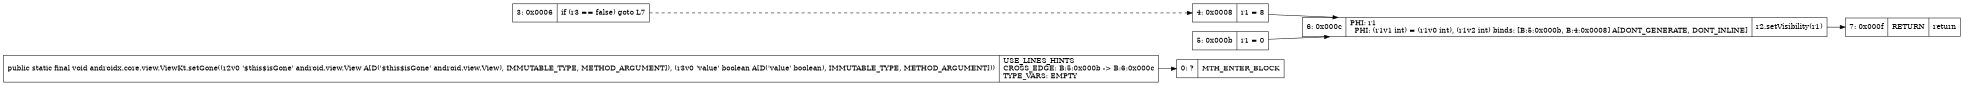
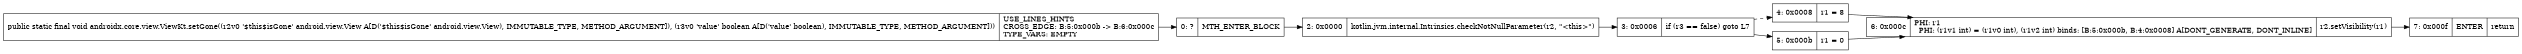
node "2: 0x0000": added
node "7: 0x000f": text "RETURN" -> "ENTER"
edge "3: 0x0006" -> "5: 0x000b": added
